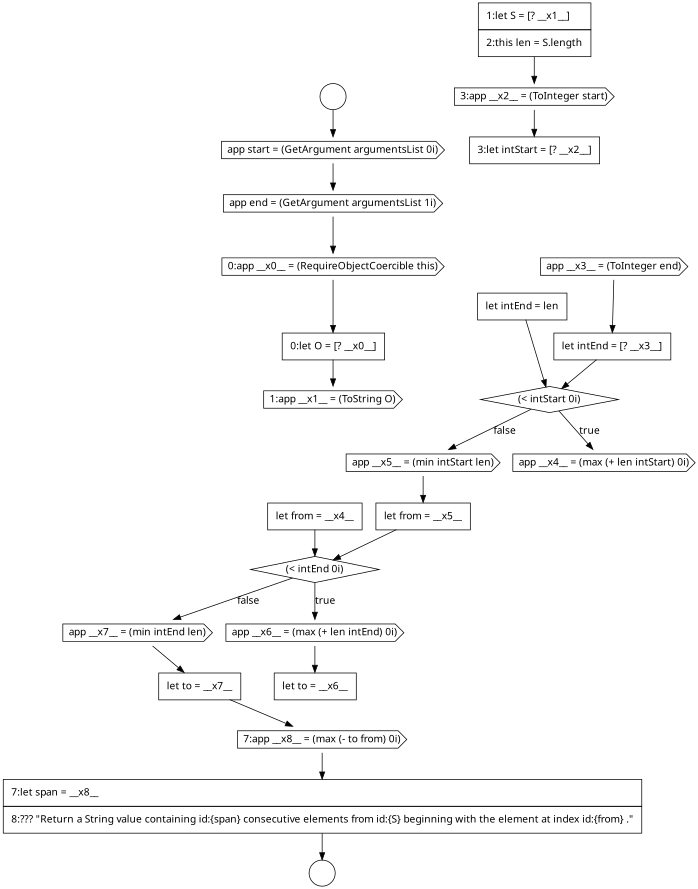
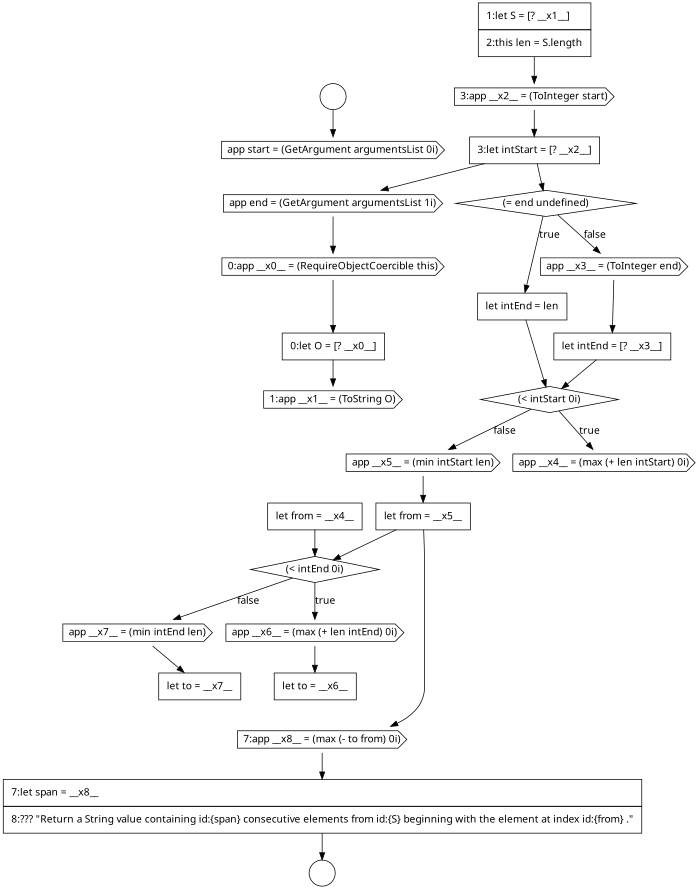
edge "app start = (GetArgument argumentsList 0i)" -> "app end = (GetArgument argumentsList 1i)": now "3:let intStart = [? __x2__]" -> "app end = (GetArgument argumentsList 1i)"
node "(= end undefined)": added
edge "let to = __x7__" -> "7:app __x8__ = (max (- to from) 0i)": now "let from = __x5__" -> "7:app __x8__ = (max (- to from) 0i)"
